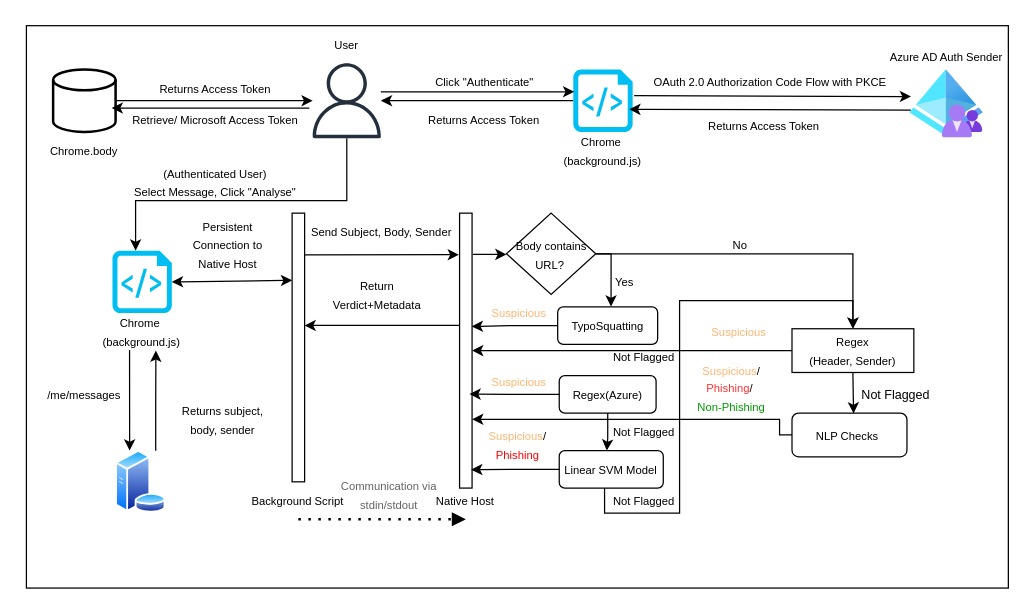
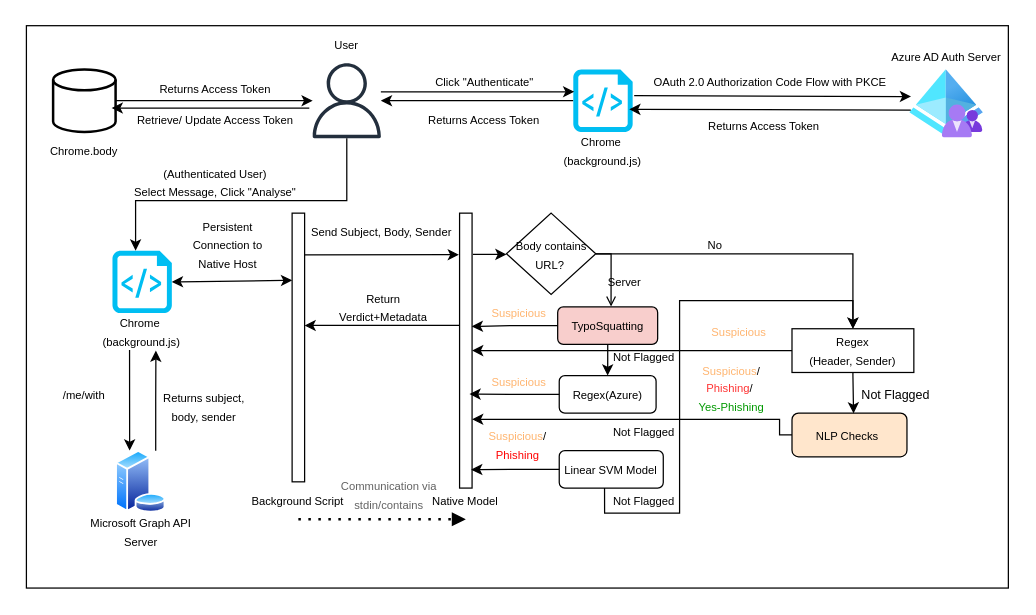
node "Azure AD Auth Sender": label "Azure AD Auth Sender" -> "Azure AD Auth Server"
node "Retrieve/ Microsoft Access Token": label "Retrieve/ Microsoft Access Token" -> "Retrieve/ Update Access Token"
node "No": moved (741, 244) -> (716, 244)
node "Yes": label "Yes" -> "Server"
edge "Body contains URL?" -> "TypoSquatting": arrowhead classic -> open
node "Return Verdict+Metadata": moved (378, 294) -> (384, 307)
node "TypoSquatting": fillcolor #ffffff -> #f8cecc
edge "TypoSquatting" -> "Regex(Azure)": added
node "Suspicious/ Phishing/ Non-Phishing": label "Suspicious/ Phishing/ Non-Phishing" -> "Suspicious/ Phishing/ Yes-Phishing"
node "/me/messages": label "/me/messages" -> "/me/with"
node "Returns subject, body, sender": moved (223, 419) -> (205, 407)
edge "Regex(Azure)" -> "Linear SVM Model": removed
node "NLP Checks": fillcolor #ffffff -> #ffe6cc
node "Communication via stdin/stdout": label "Communication via stdin/stdout" -> "Communication via stdin/contains"
node "Native Host": label "Native Host" -> "Native Model"
node "Microsoft Graph API Server": added
